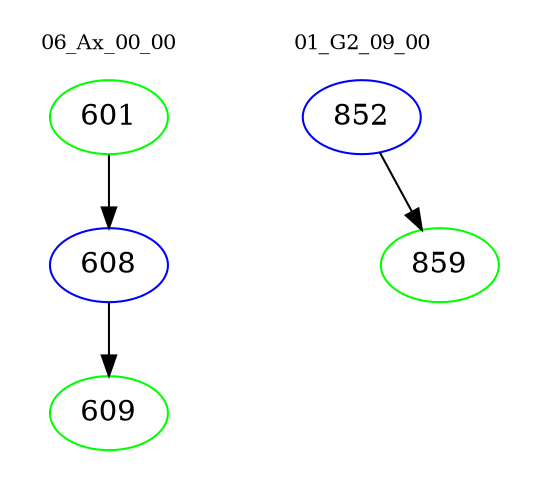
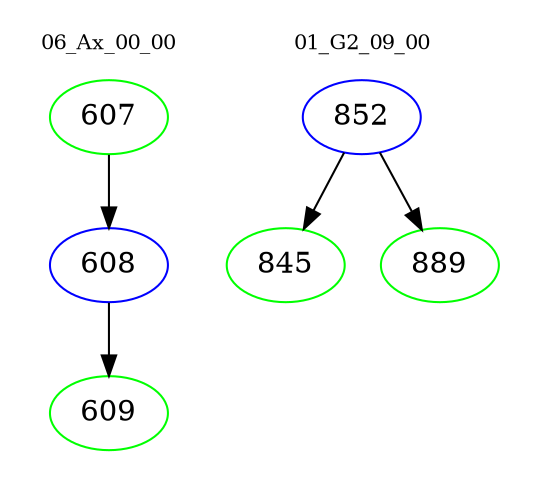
node "601": label "601" -> "607"
node "845": added
node "859": label "859" -> "889"
